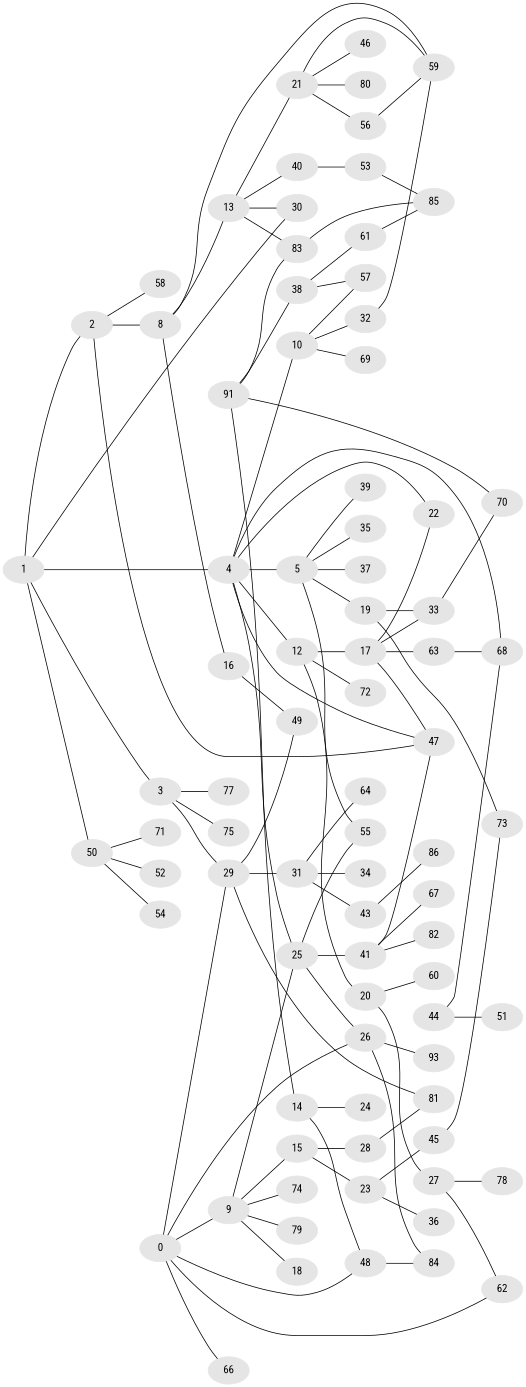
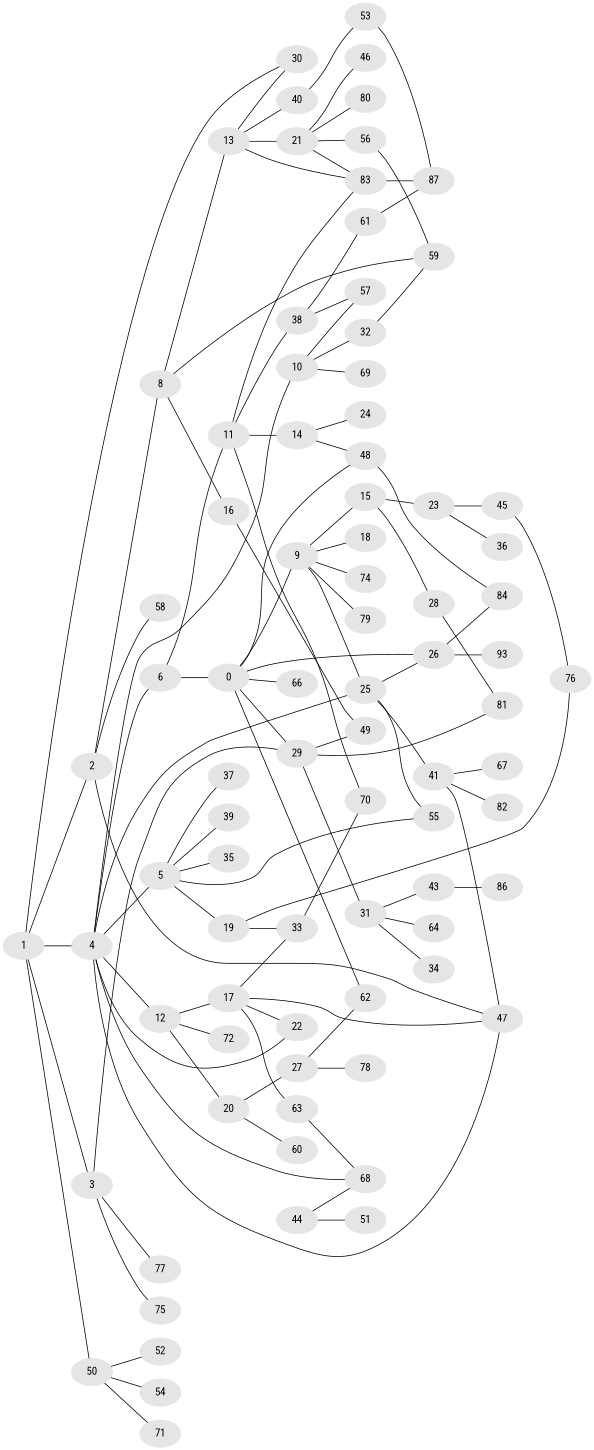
edge "59" -- "21": now "83" -- "21"
node "85": label "85" -> "87"
node "91": label "91" -> "11"
node "6": added
node "73": label "73" -> "76"
